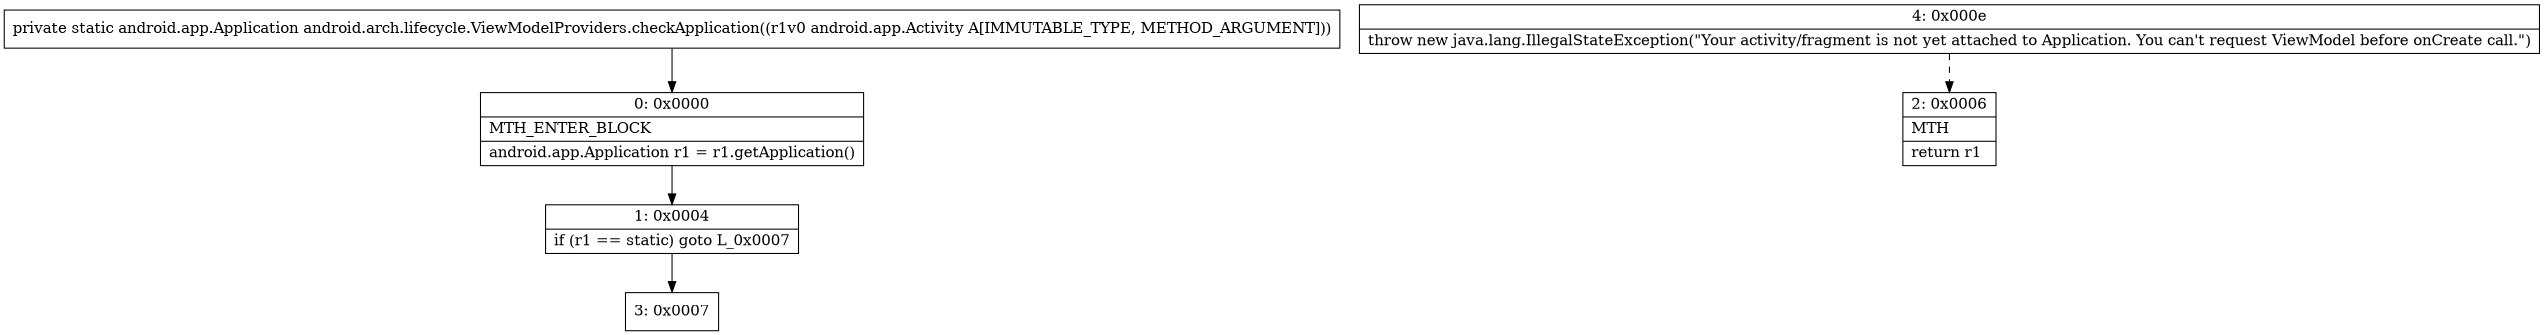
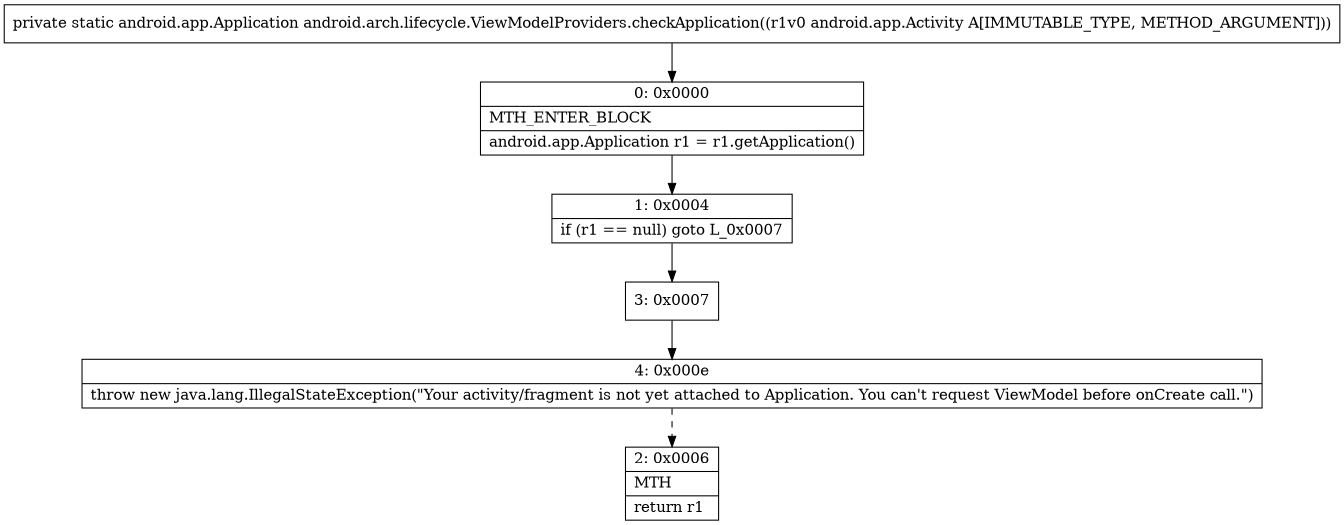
node "1: 0x0004": text "if (r1 == static) goto L_0x0007" -> "if (r1 == null) goto L_0x0007"
edge "3: 0x0007" -> "4: 0x000e": added
